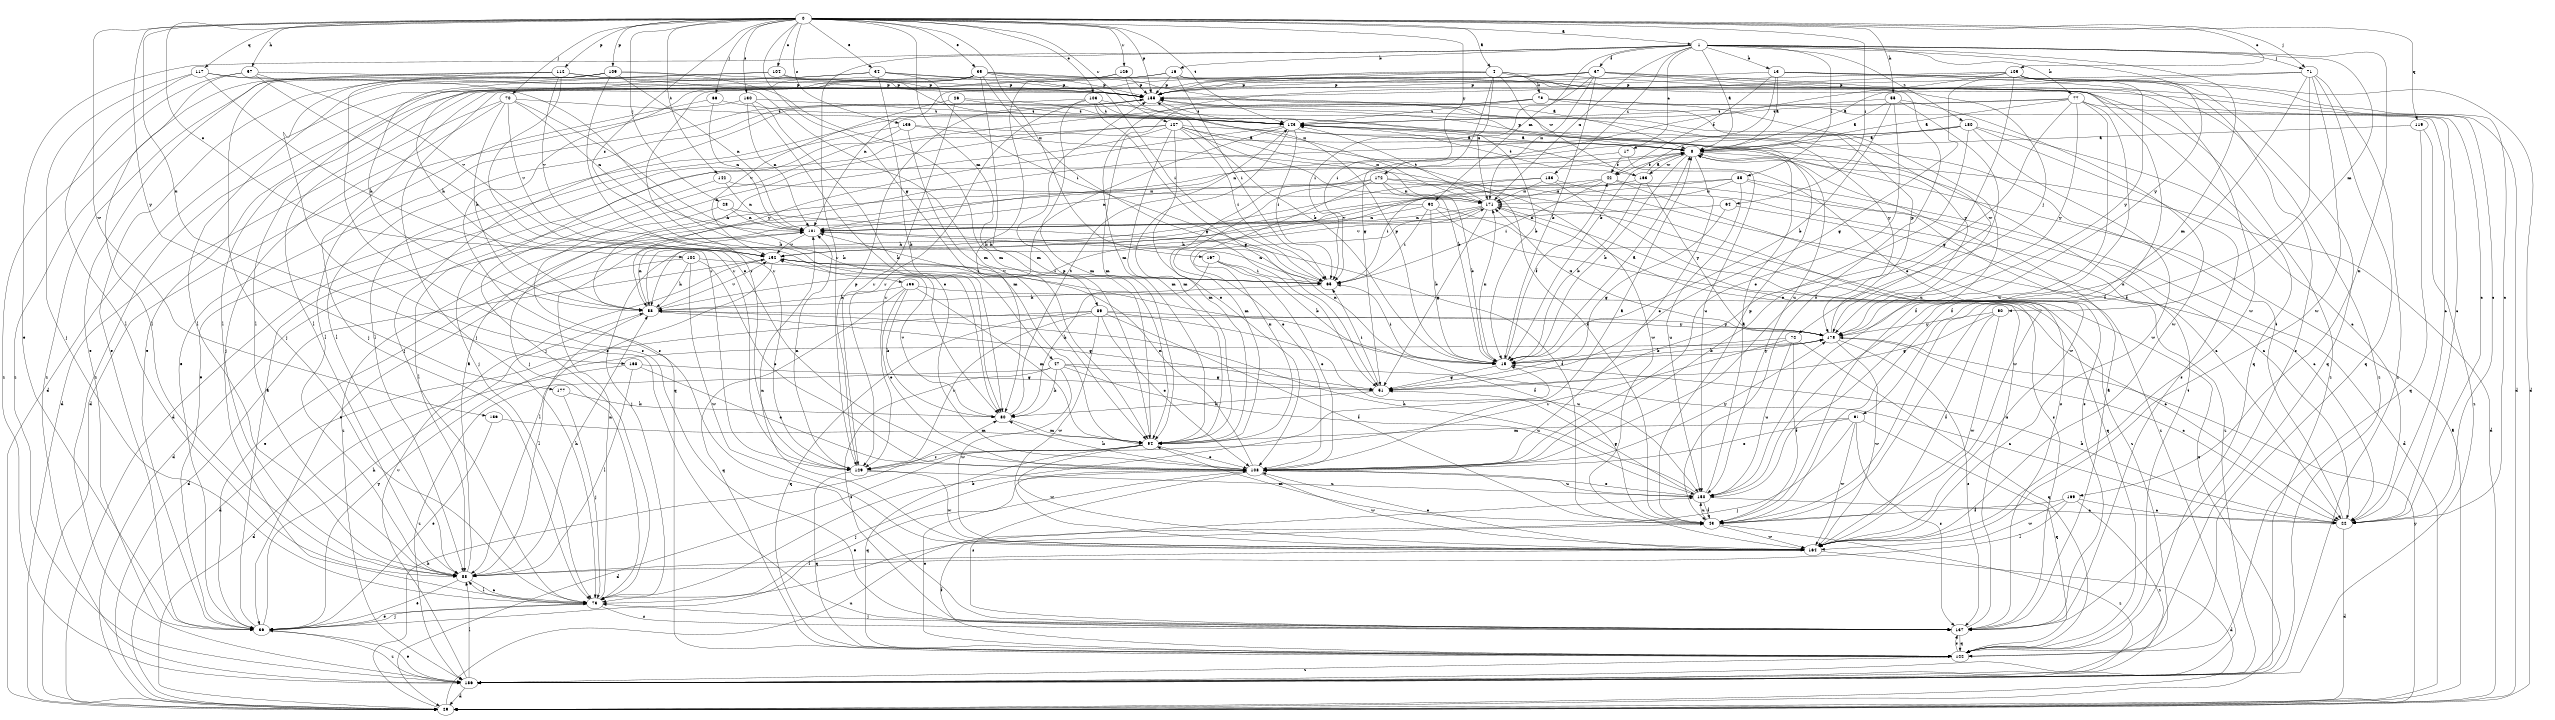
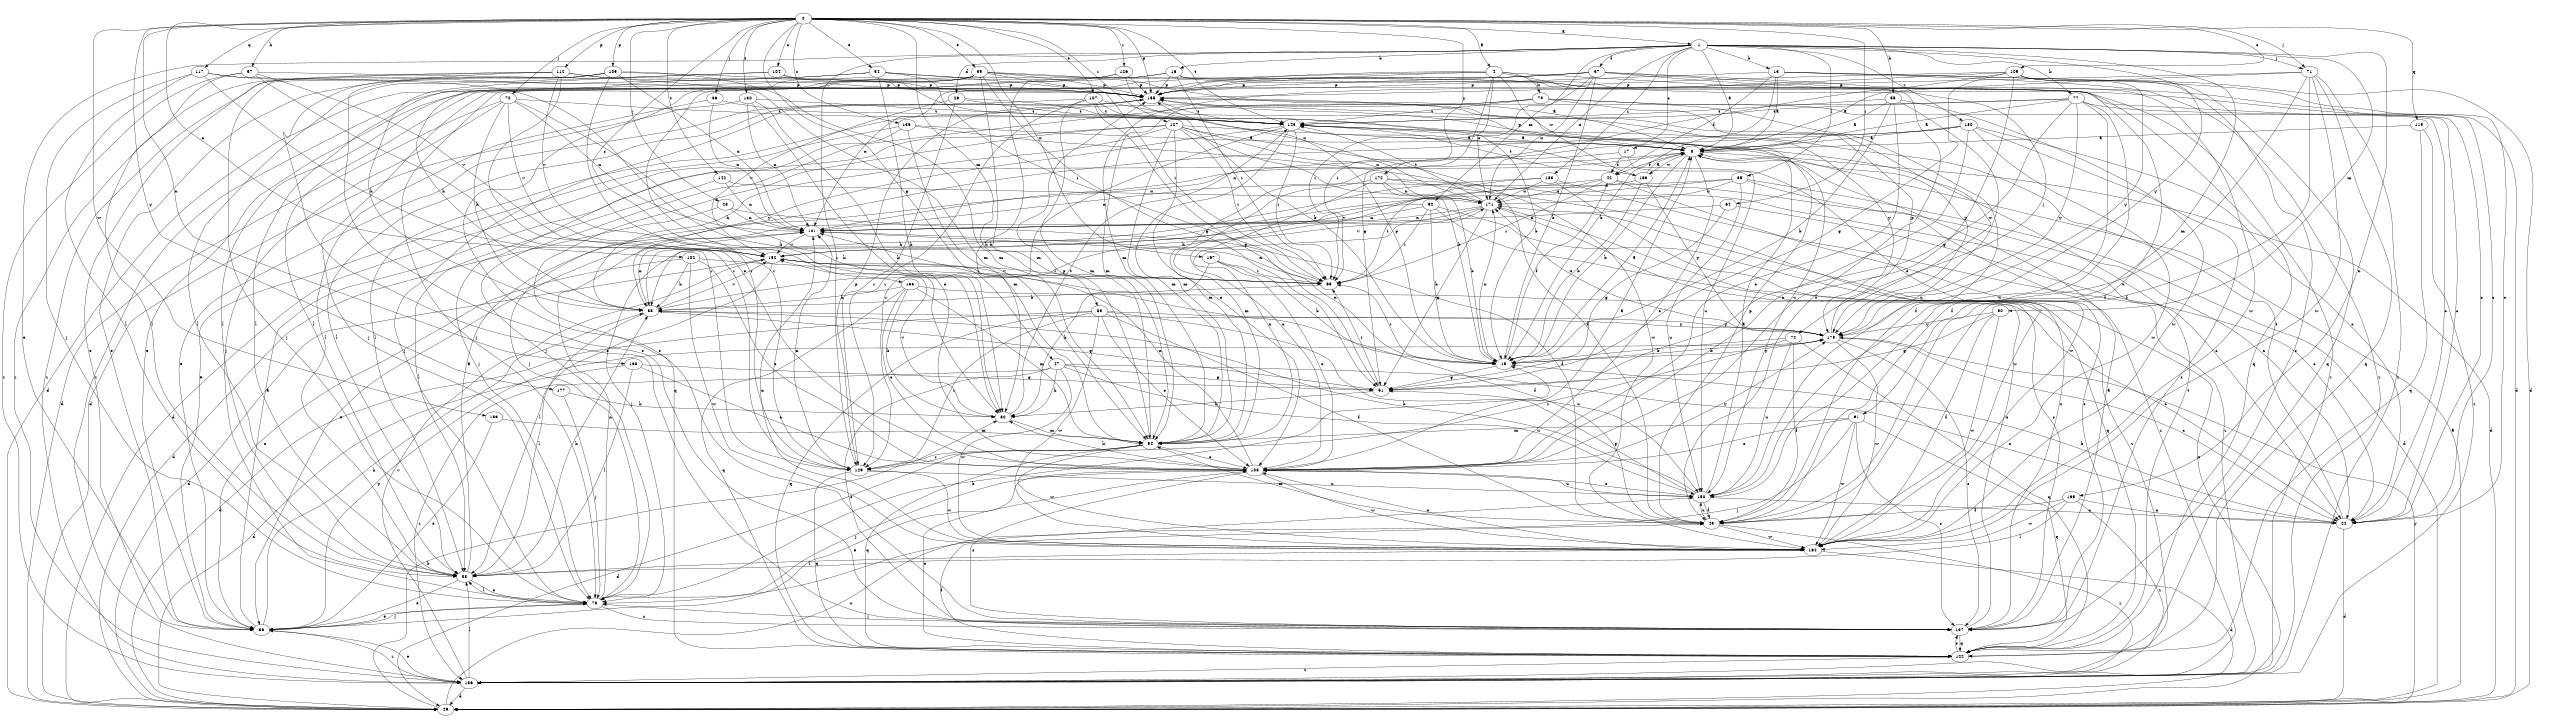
edge "1" -> "26": added, label "d"
node "103": label "103" -> "107"
edge "172" -> "186": removed, label "z"
